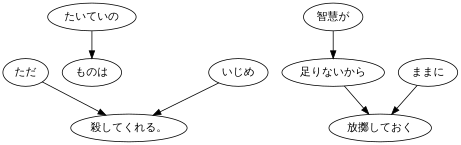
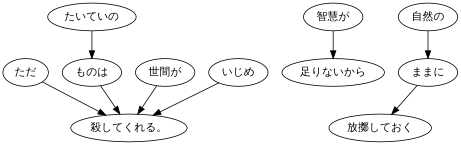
node "自然の": added
node "世間が": added
edge "ものは" -> "殺してくれる。": added
edge "足りないから" -> "放擲しておく": removed
